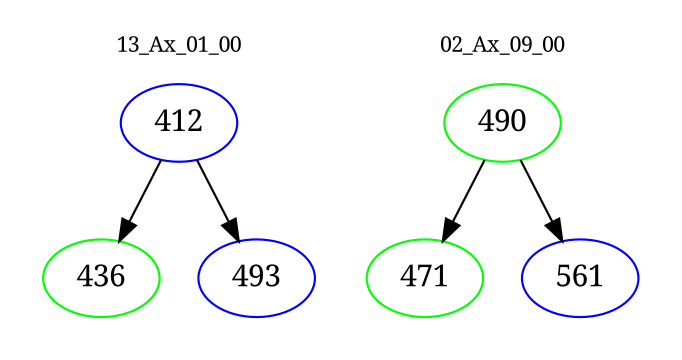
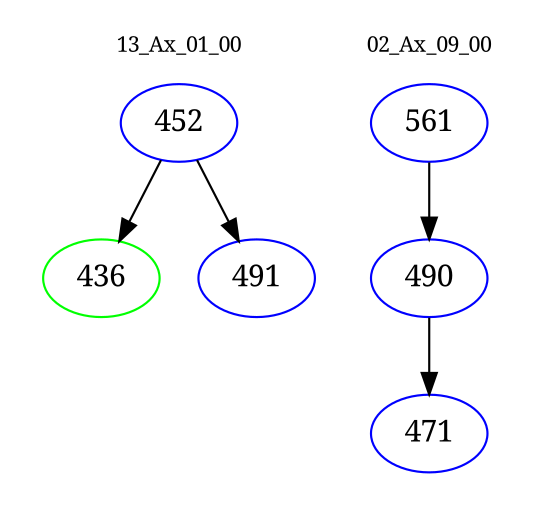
node "412": label "412" -> "452"
node "490": color green -> blue
edge "490" -> "561": reversed
node "493": label "493" -> "491"
node "471": color green -> blue
